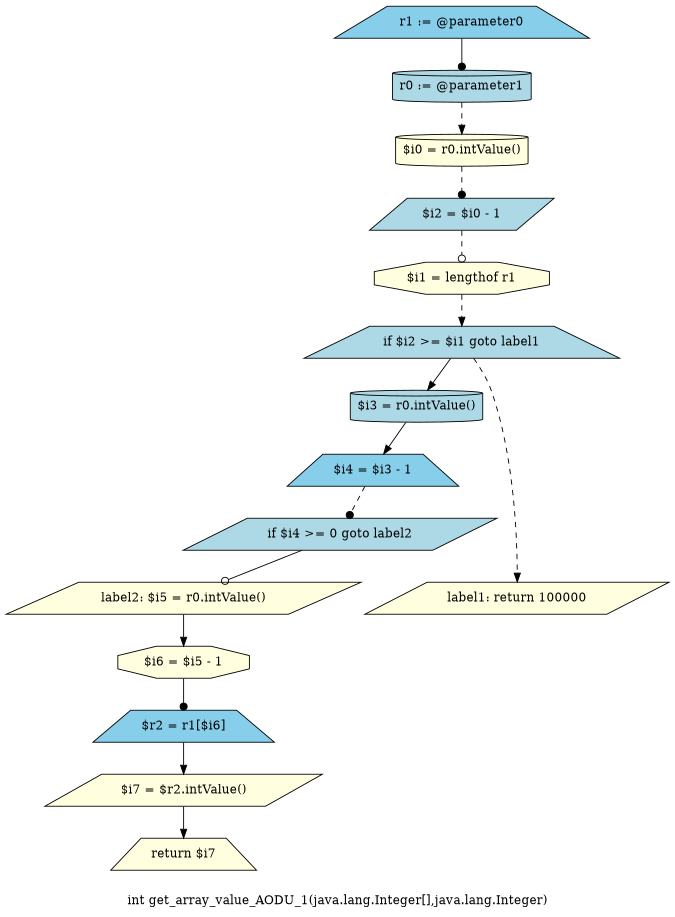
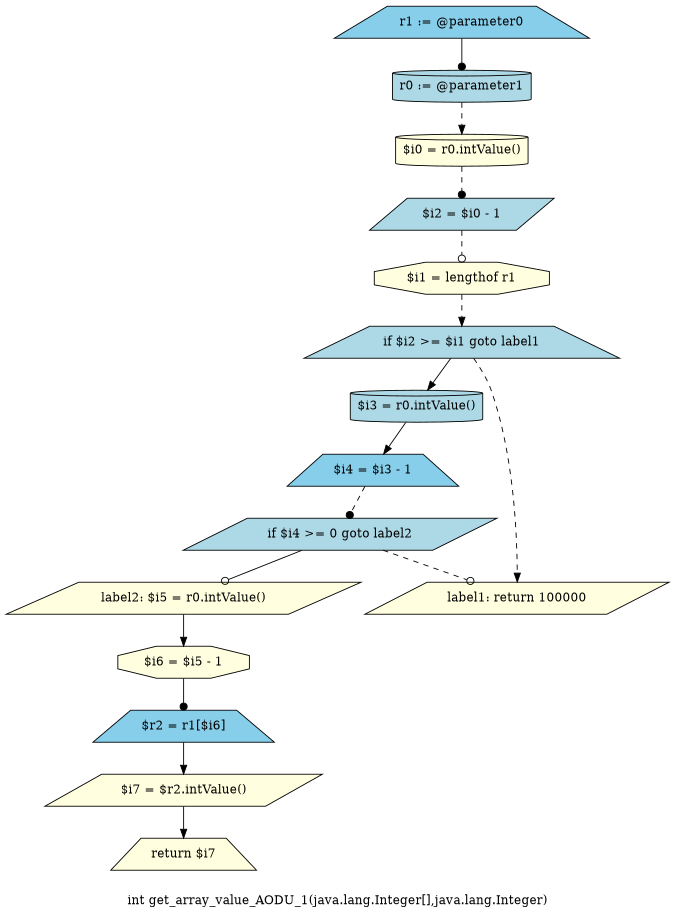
edge "if $i4 >= 0 goto label2" -> "label1: return 100000": added
